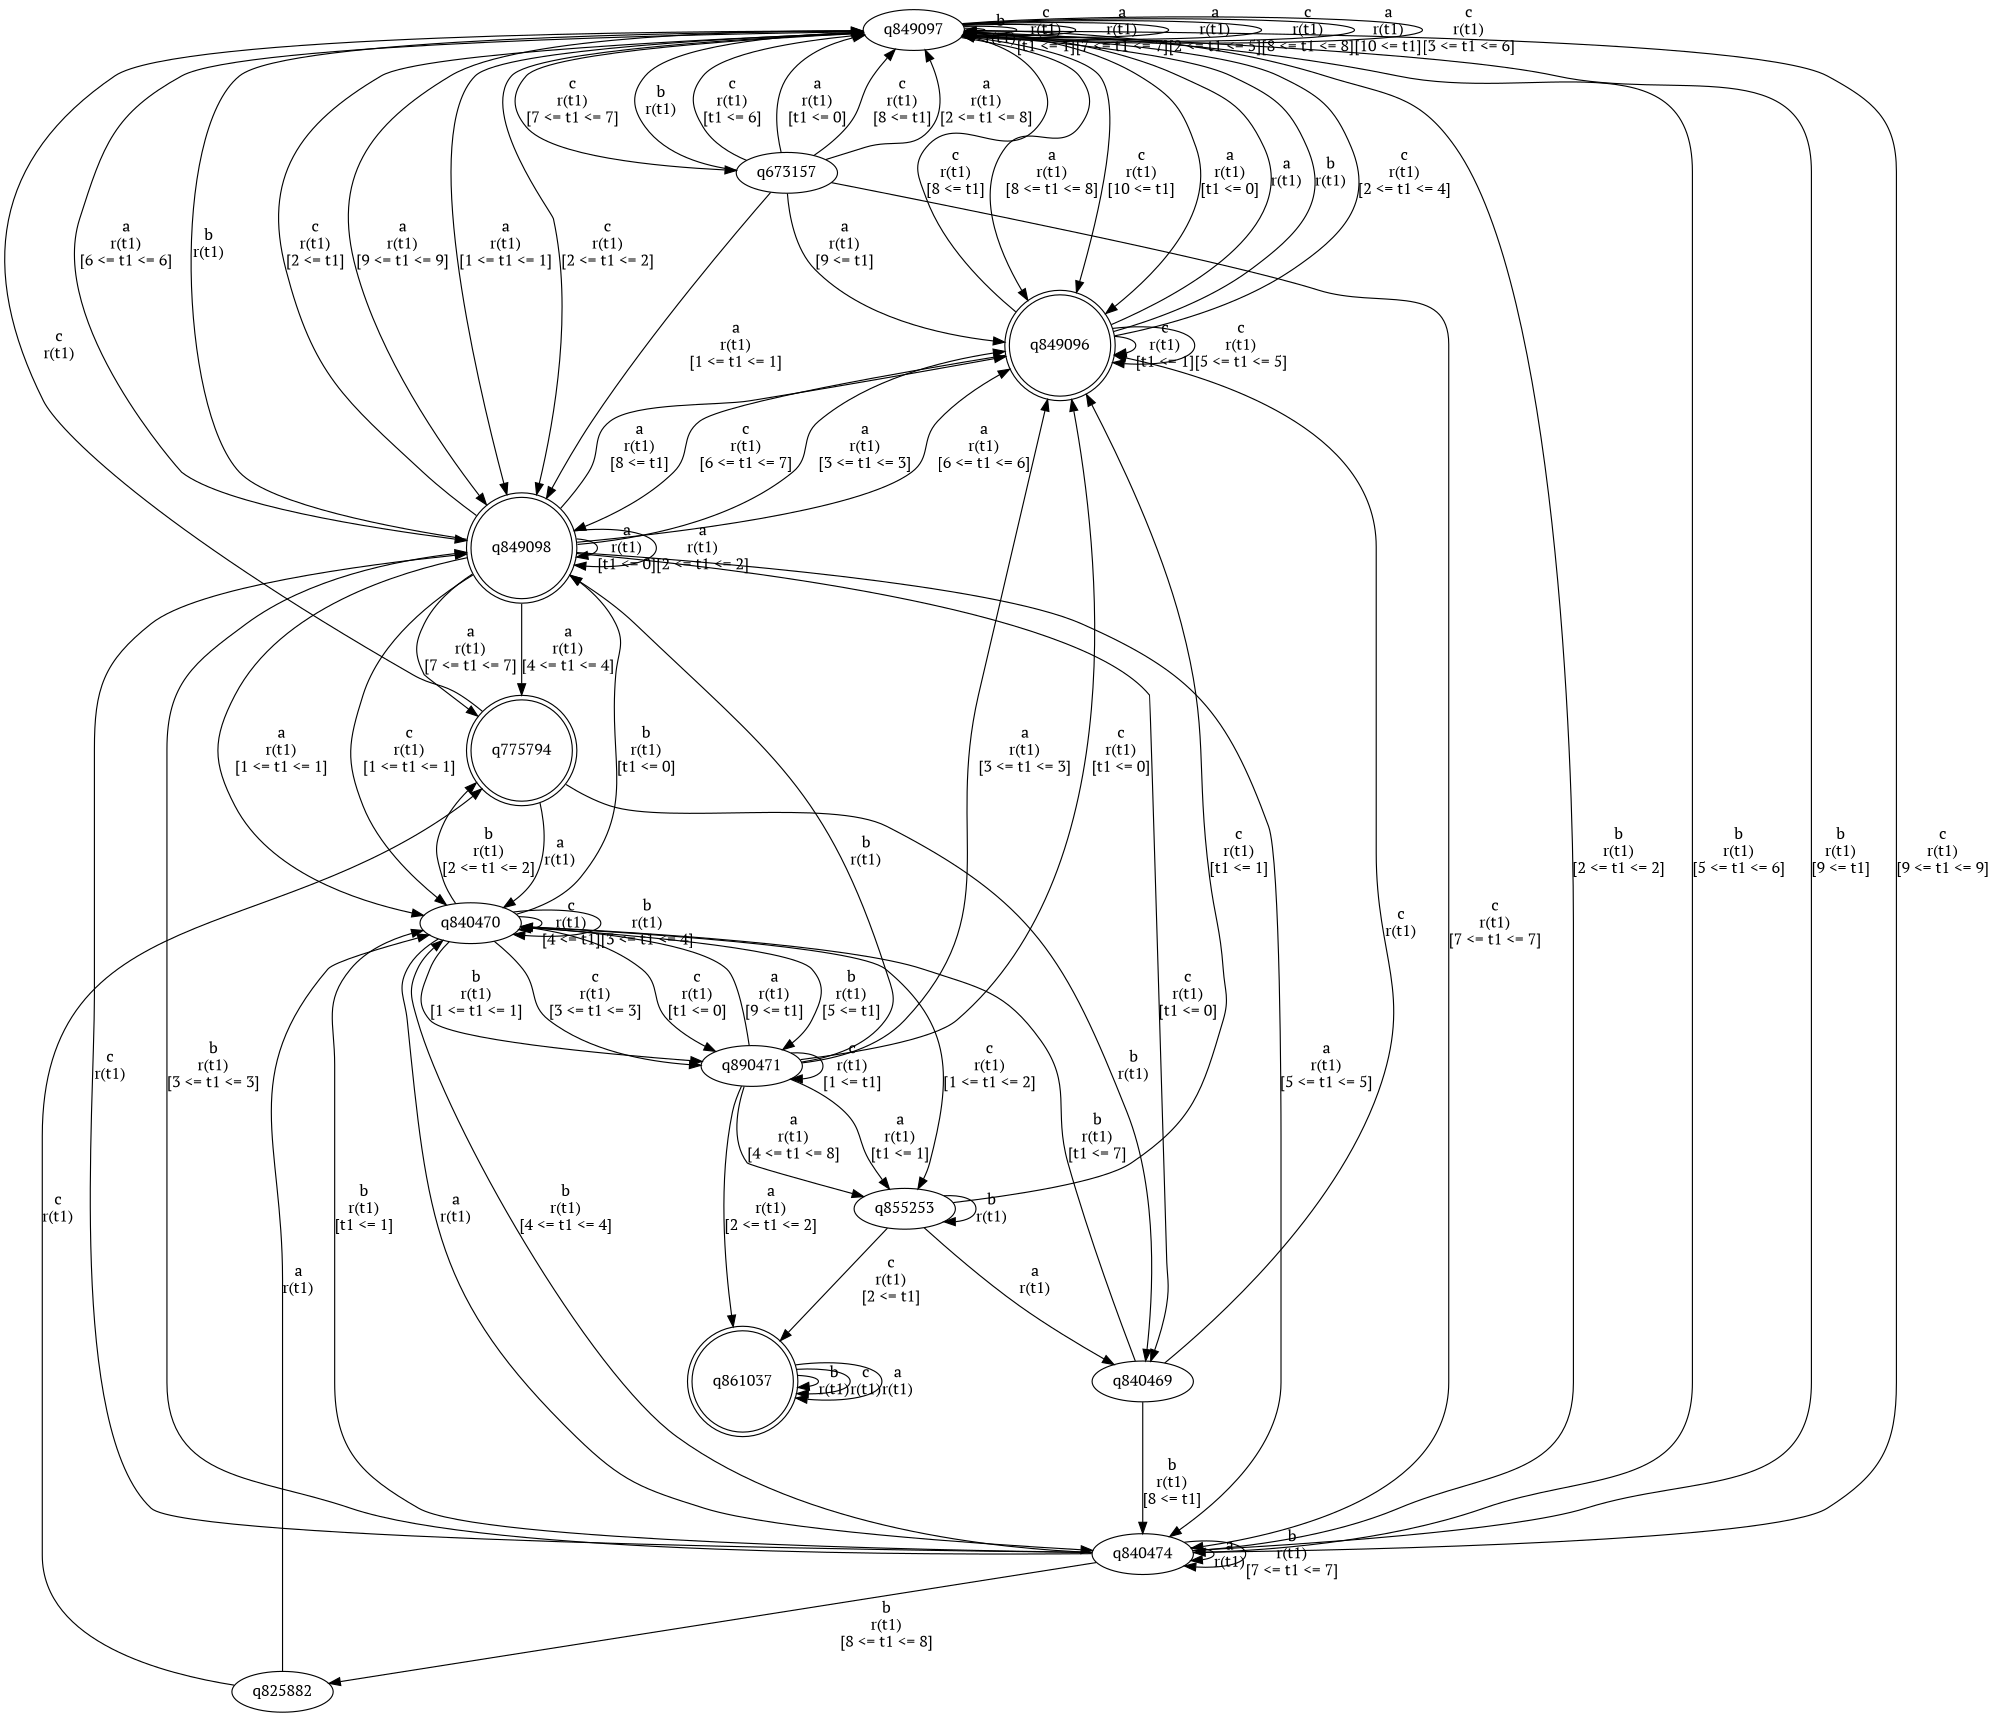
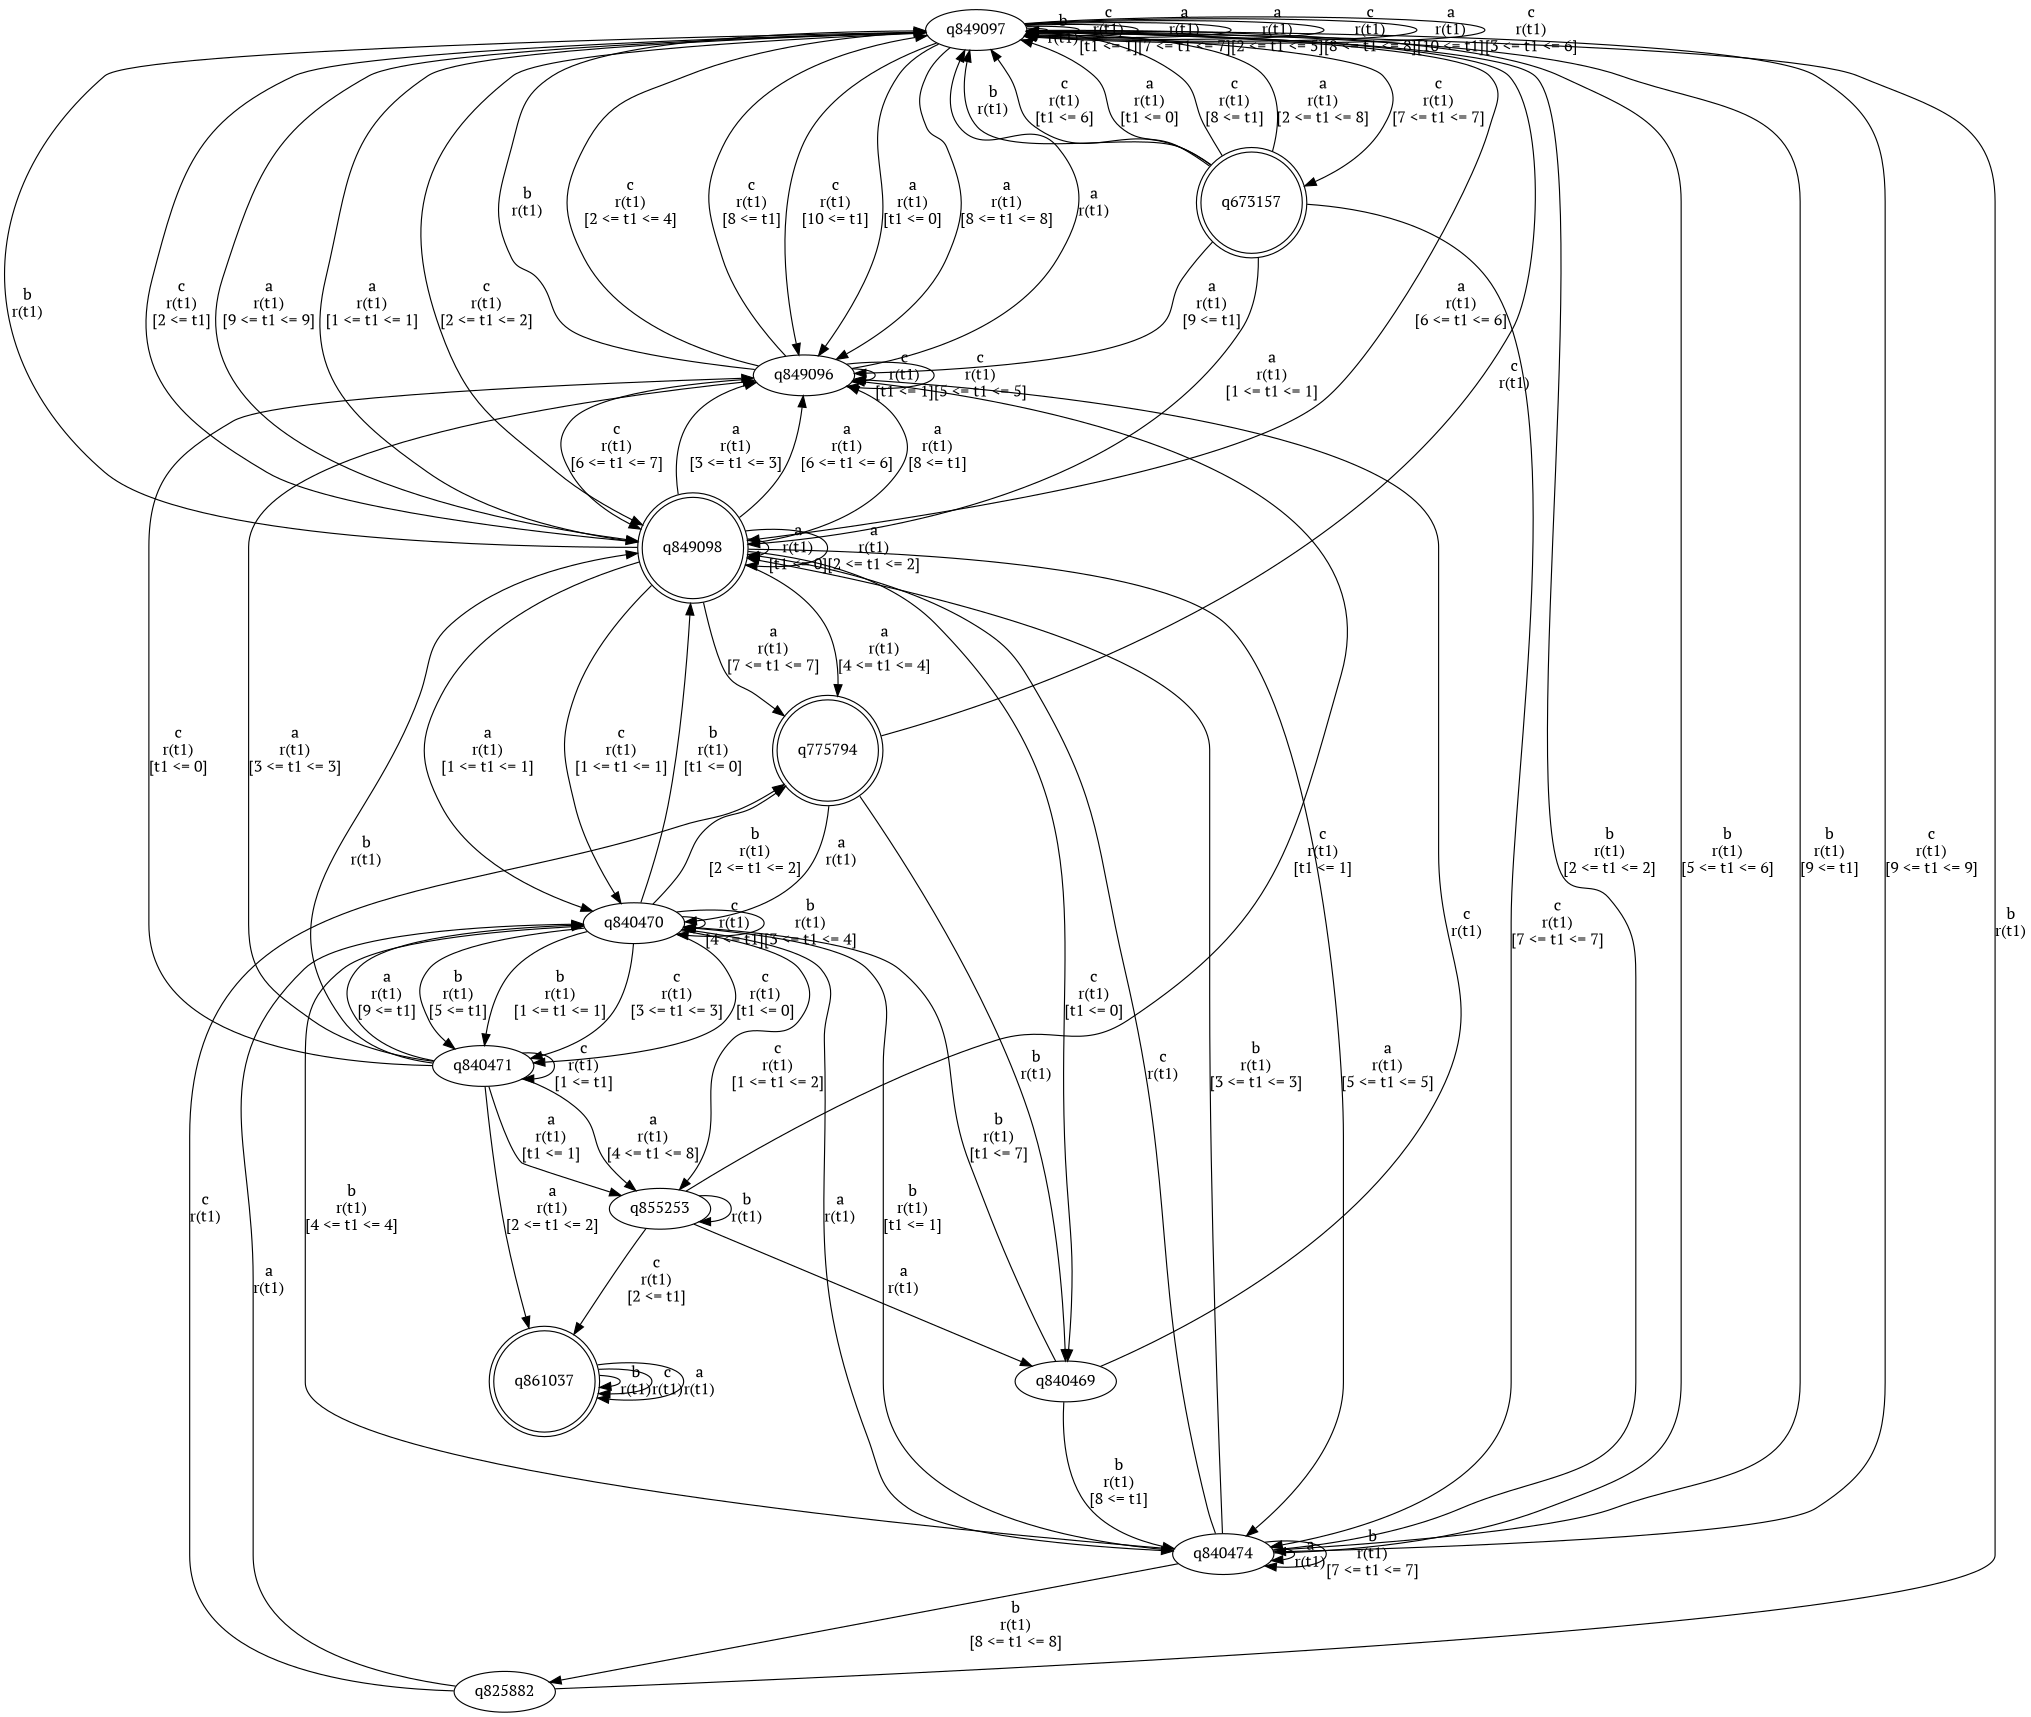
node "q673157": shape ellipse -> doublecircle
node "q849096": shape doublecircle -> ellipse
node "q890471": label "q890471" -> "q840471"
edge "q825882" -> "q849097": added, label "b r(t1)"
